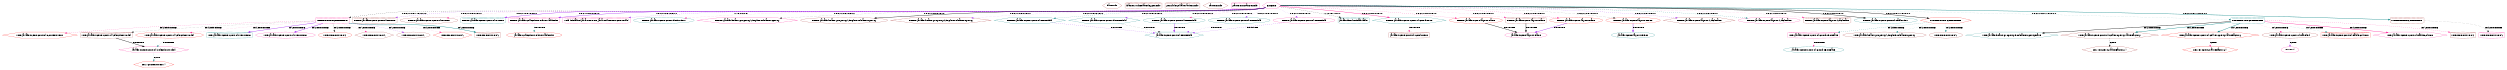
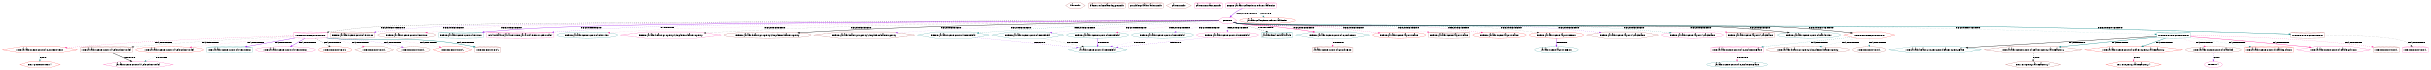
edge "CLIENT" -> "FIELD:javafx.collections.ObservableList": reversed
node "javafx.scene.layout.Pane": removed
edge "javafx.scene.control.SelectionModel" -> "new ContextMenu()": now "VAR:javafx.scene.control.ContextMenu" -> "new ContextMenu()"
